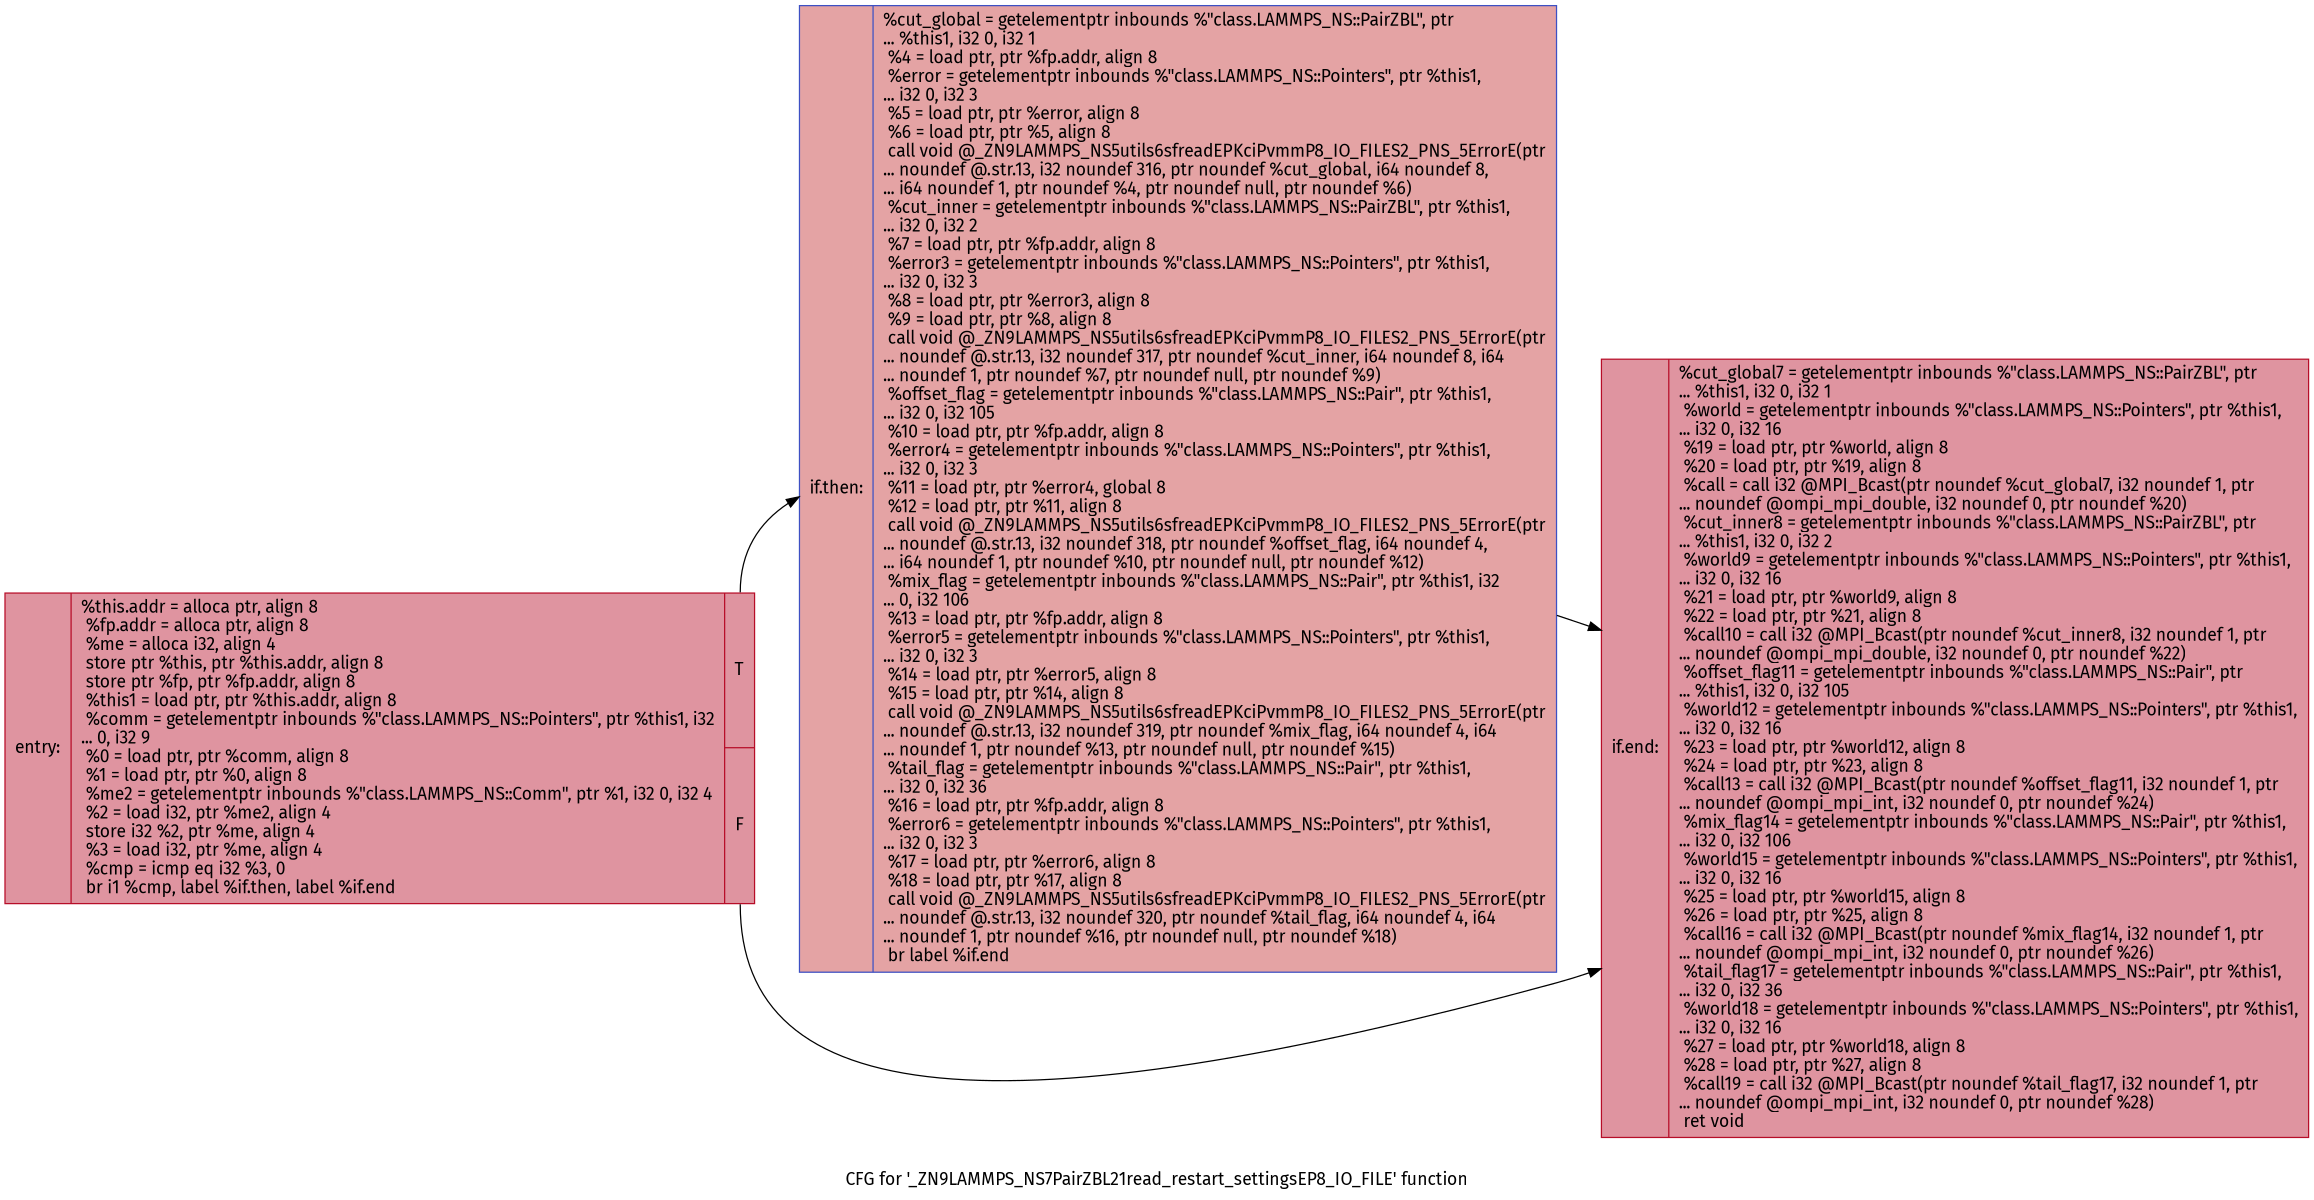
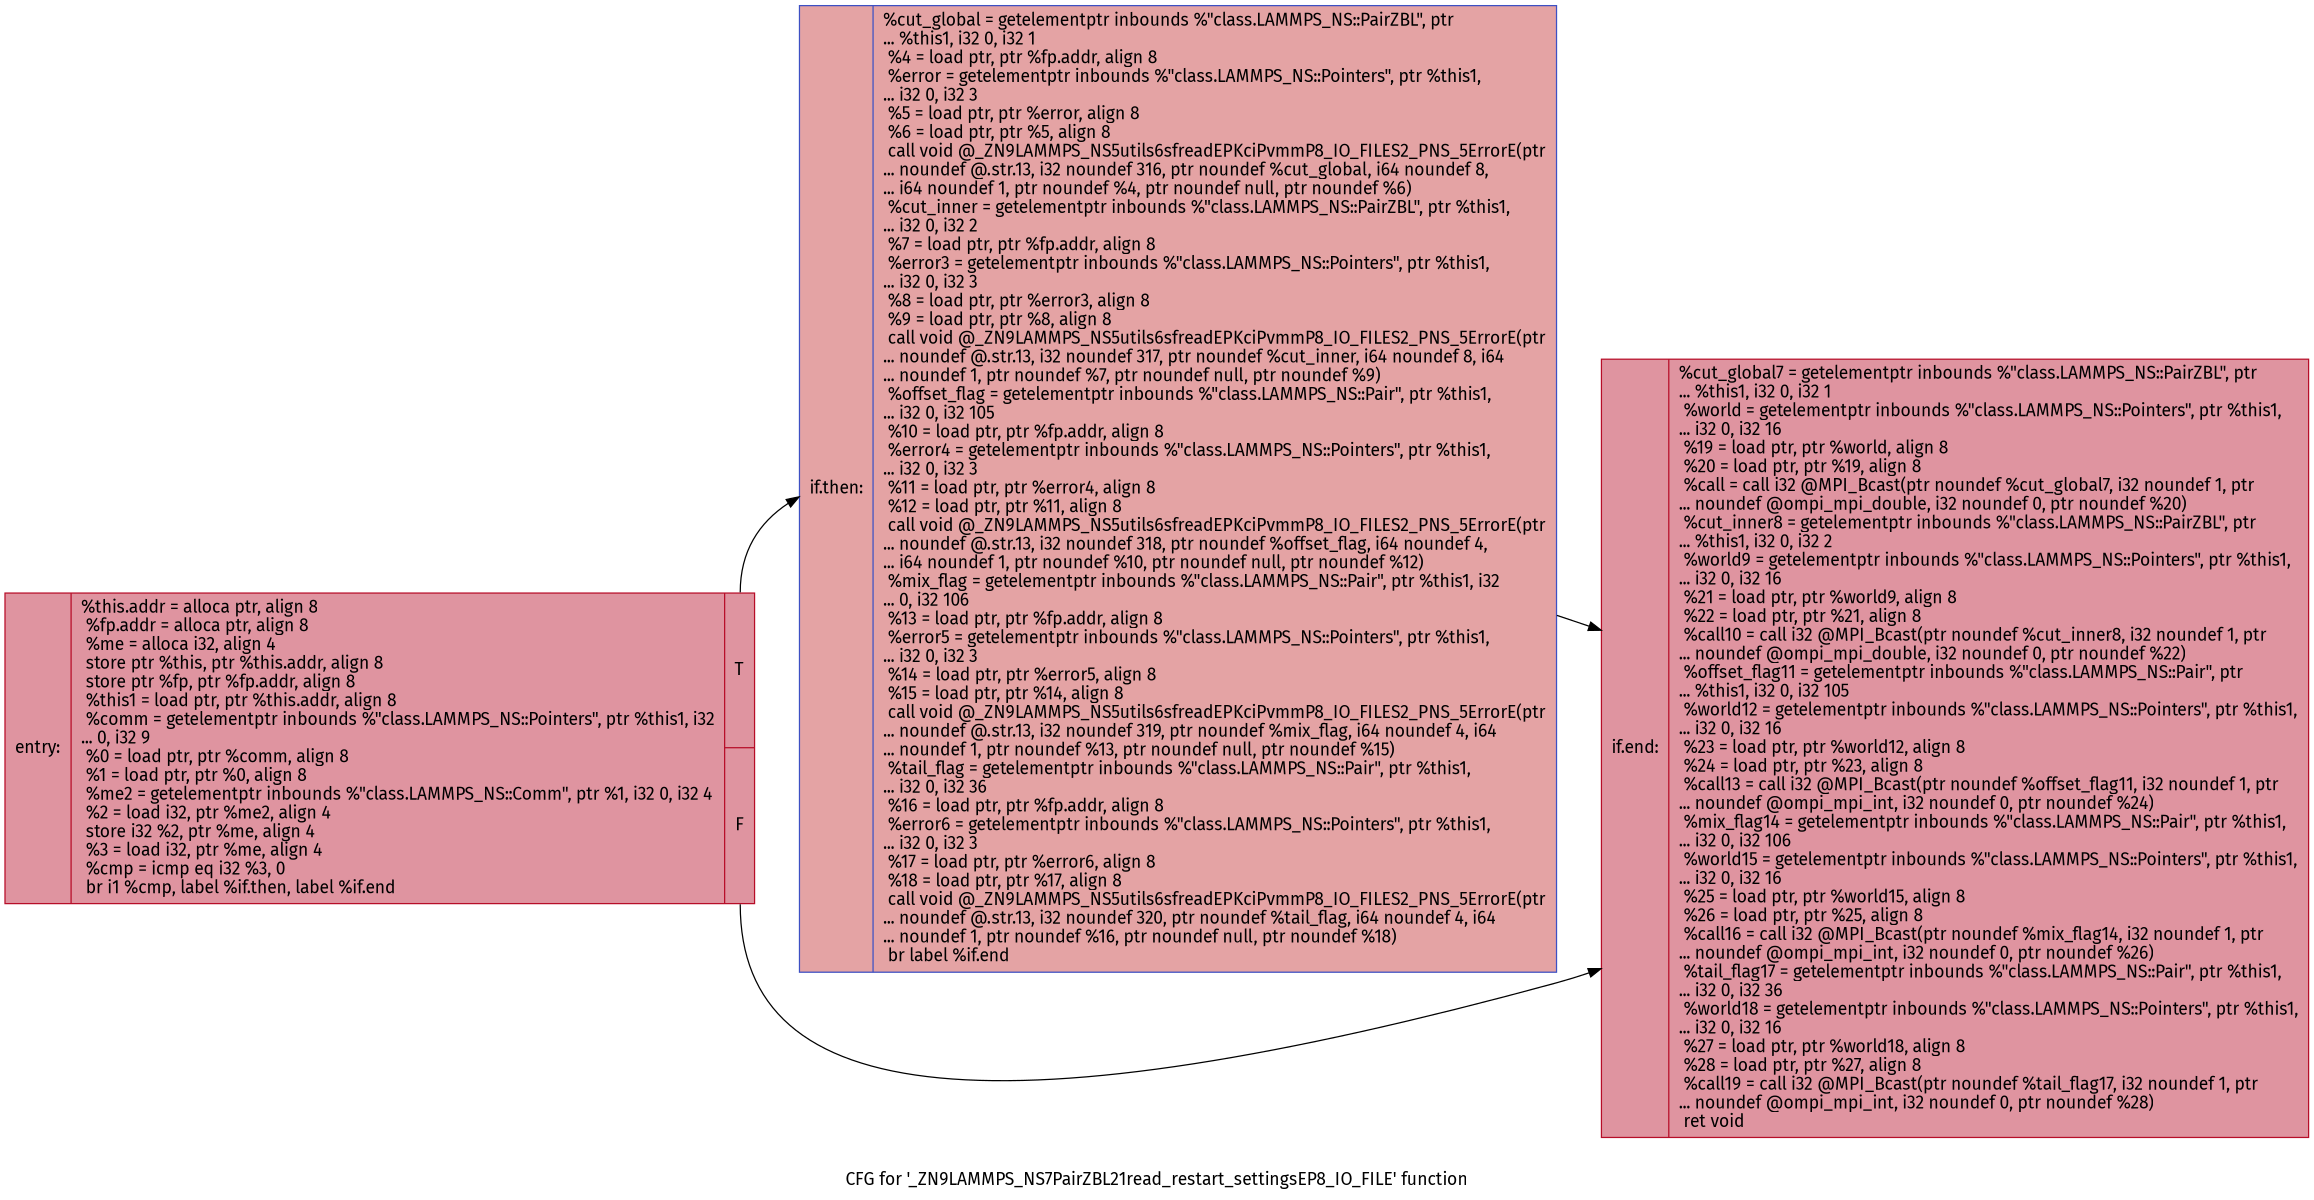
node "if.then:": text "%11 = load ptr, ptr %error4, global 8" -> "%11 = load ptr, ptr %error4, align 8"
